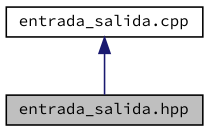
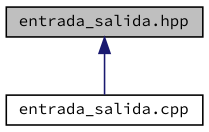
edge "entrada_salida.hpp" -> "entrada_salida.cpp": reversed
